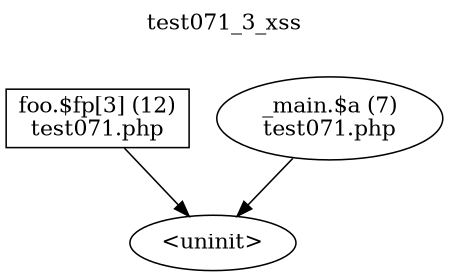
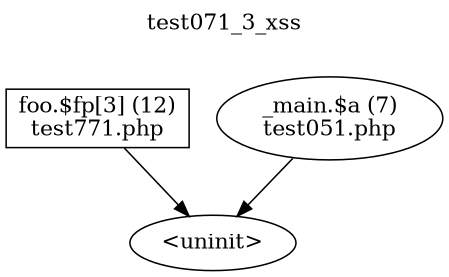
node "foo.$fp[3] (12) test071.php": label "foo.$fp[3] (12) test071.php" -> "foo.$fp[3] (12) test771.php"
node "_main.$a (7) test071.php": label "_main.$a (7) test071.php" -> "_main.$a (7) test051.php"
